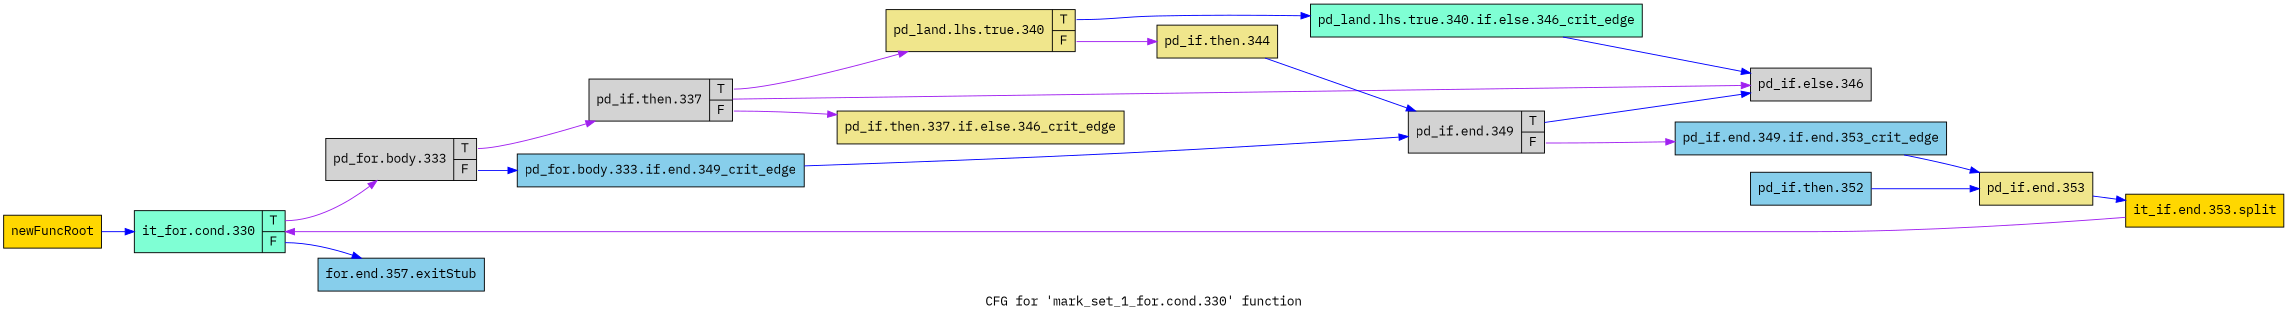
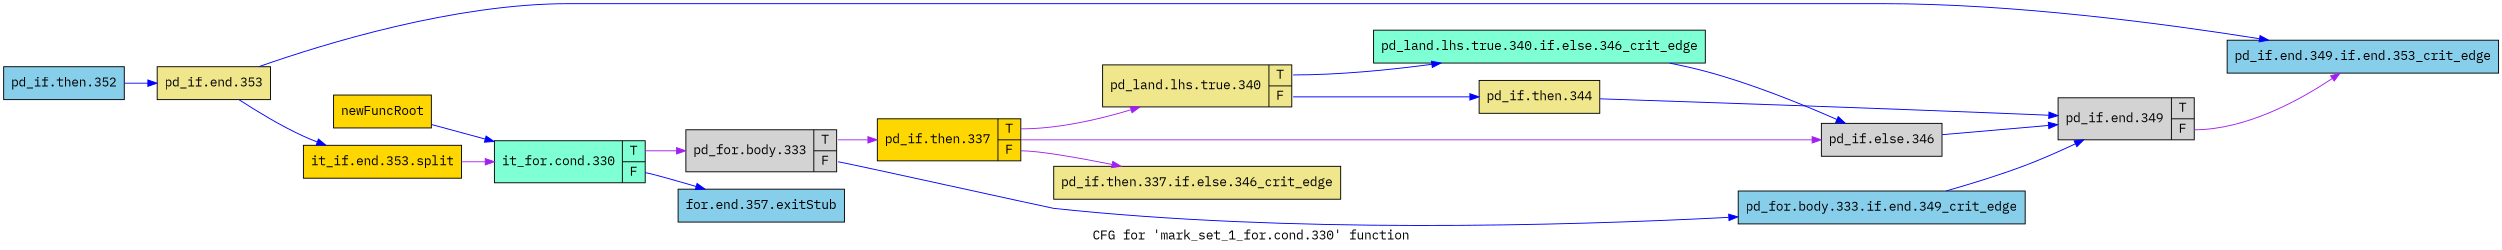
edge "pd_land.lhs.true.340" -> "pd_if.then.344": color purple -> blue
node "pd_if.then.337": fillcolor lightgrey -> gold
edge "pd_if.end.349" -> "pd_if.else.346": reversed
edge "pd_if.end.349.if.end.353_crit_edge" -> "pd_if.end.353": reversed
